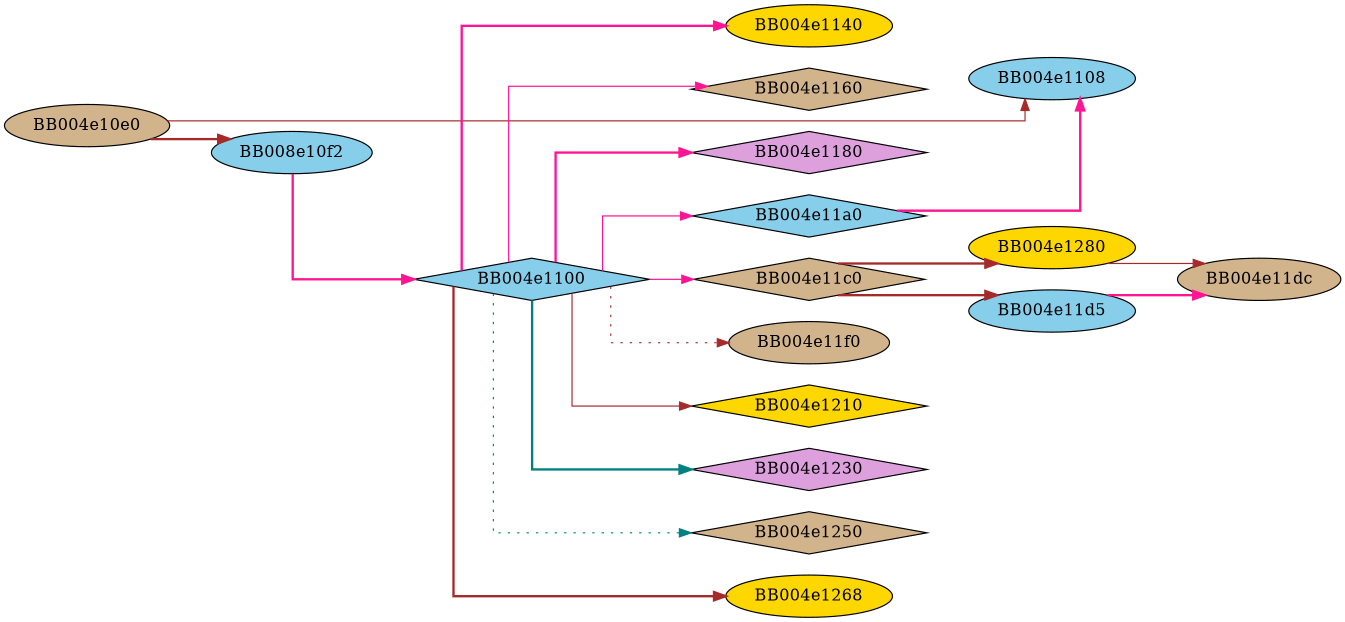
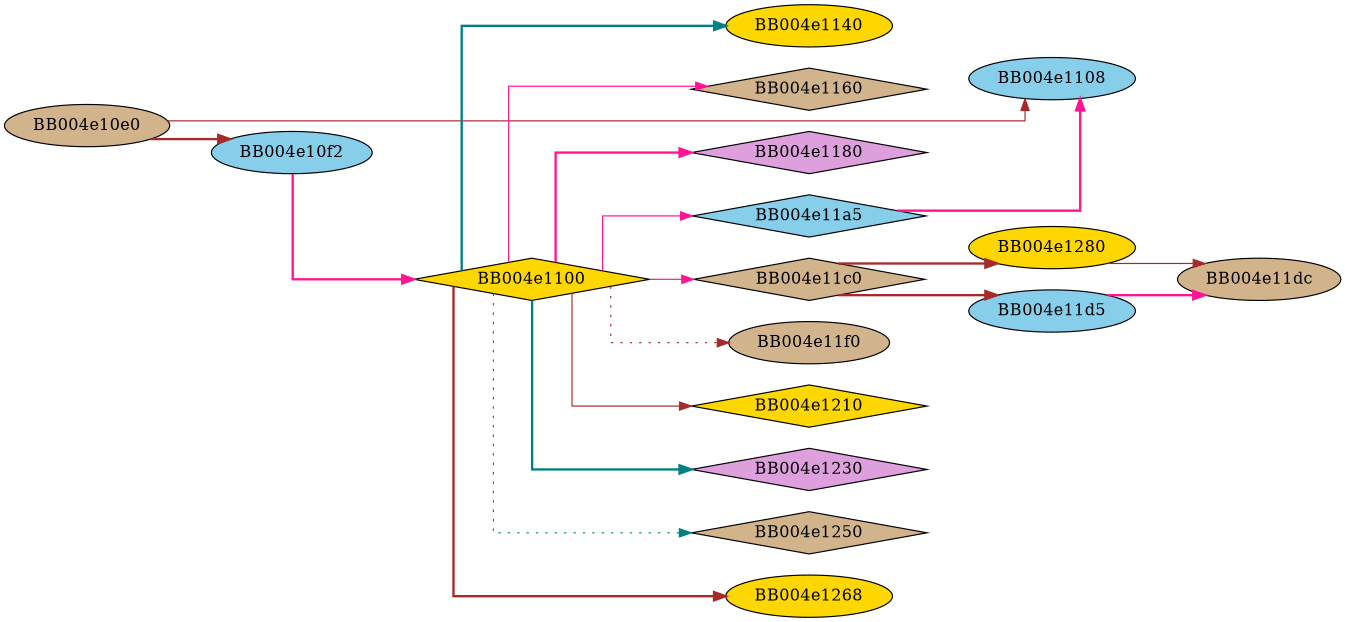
edge "BB004e1100" -> "BB004e1140": color deeppink -> teal
node "BB008e10f2": label "BB008e10f2" -> "BB004e10f2"
node "BB004e11a0": label "BB004e11a0" -> "BB004e11a5"
node "BB004e1100": fillcolor skyblue -> gold
